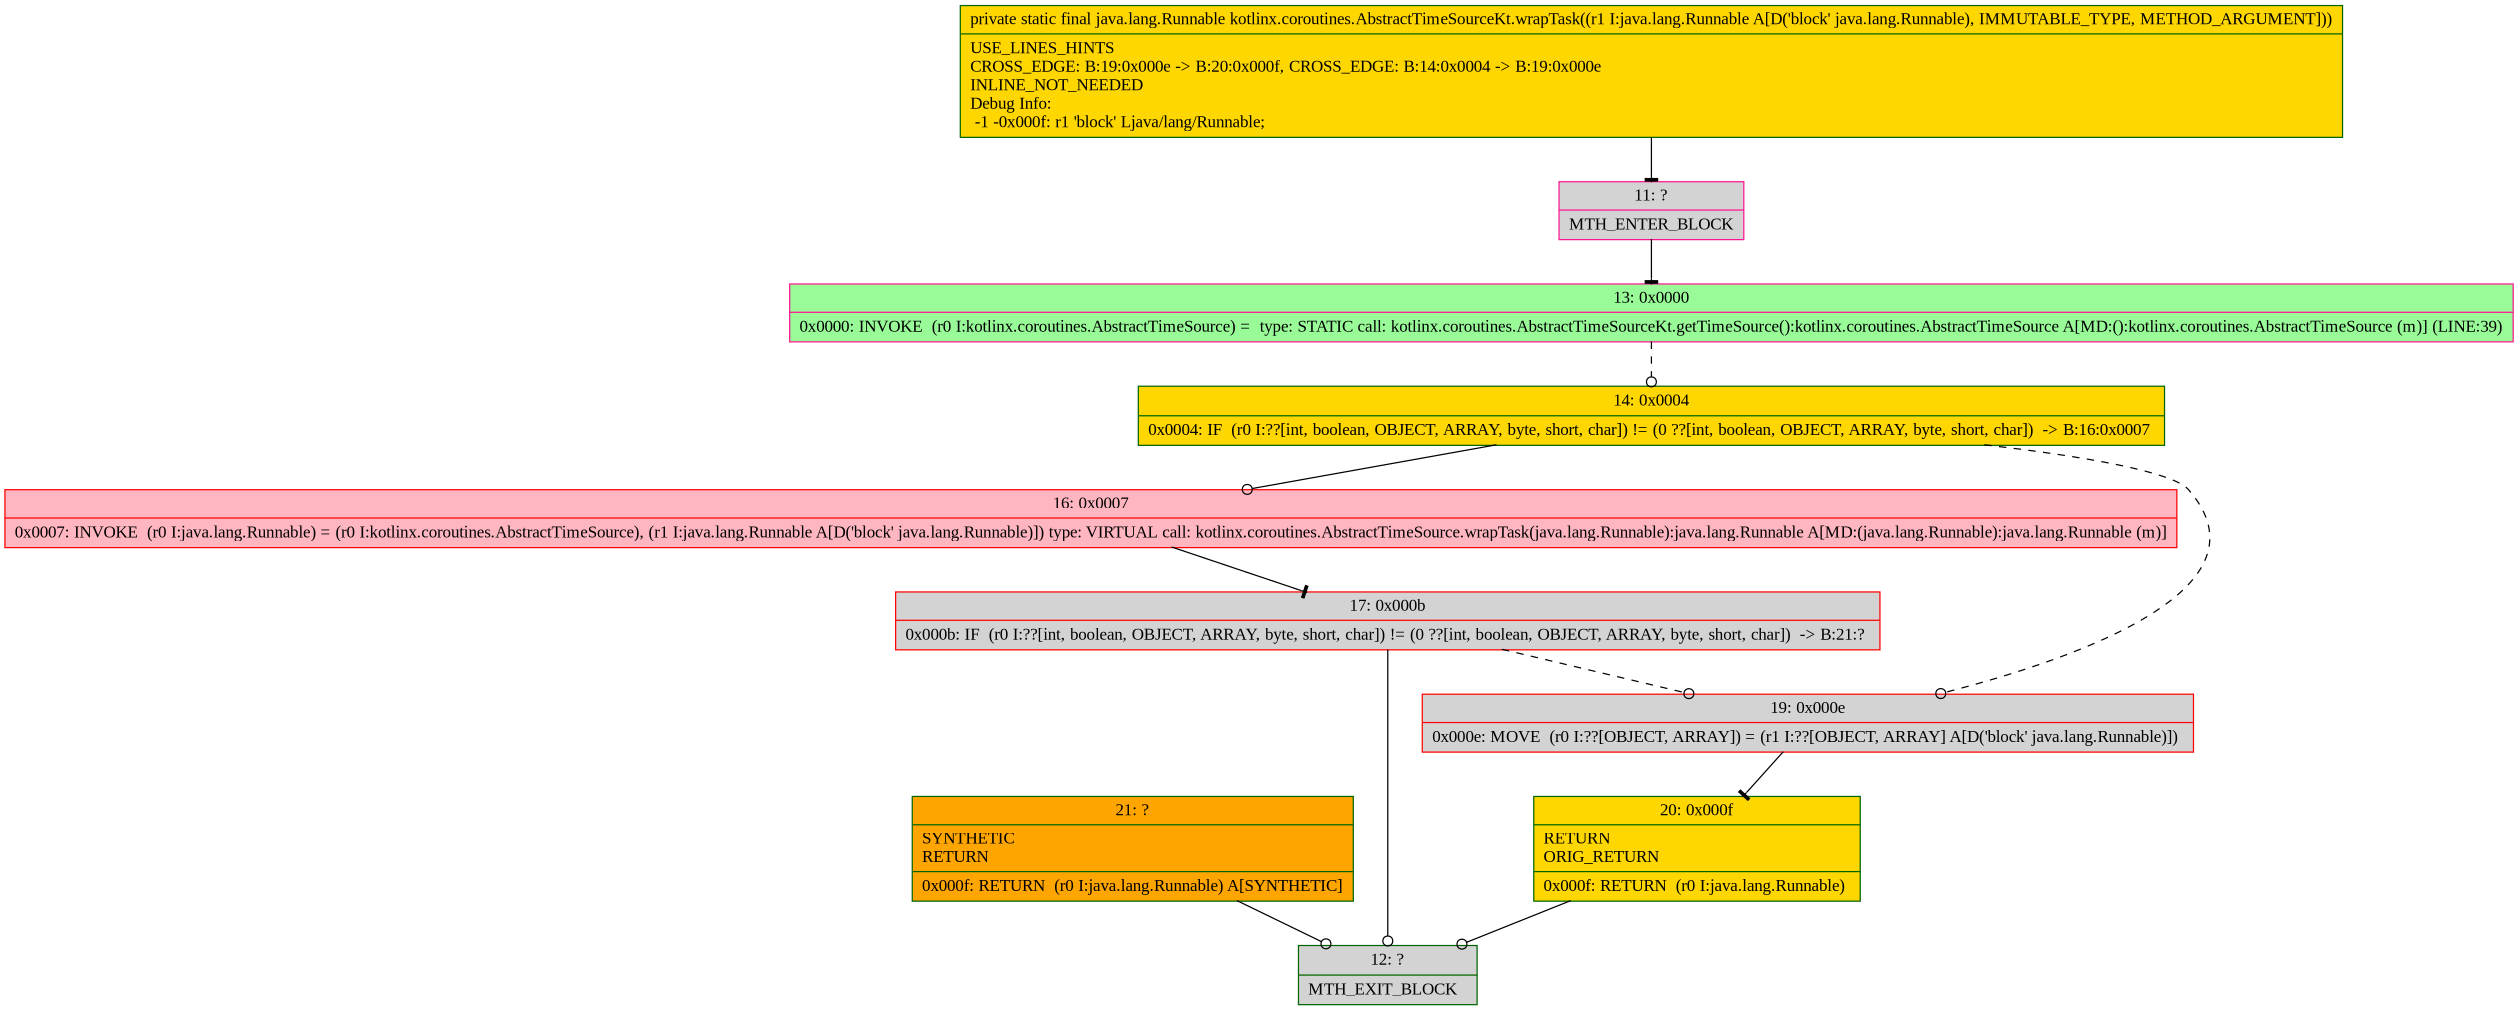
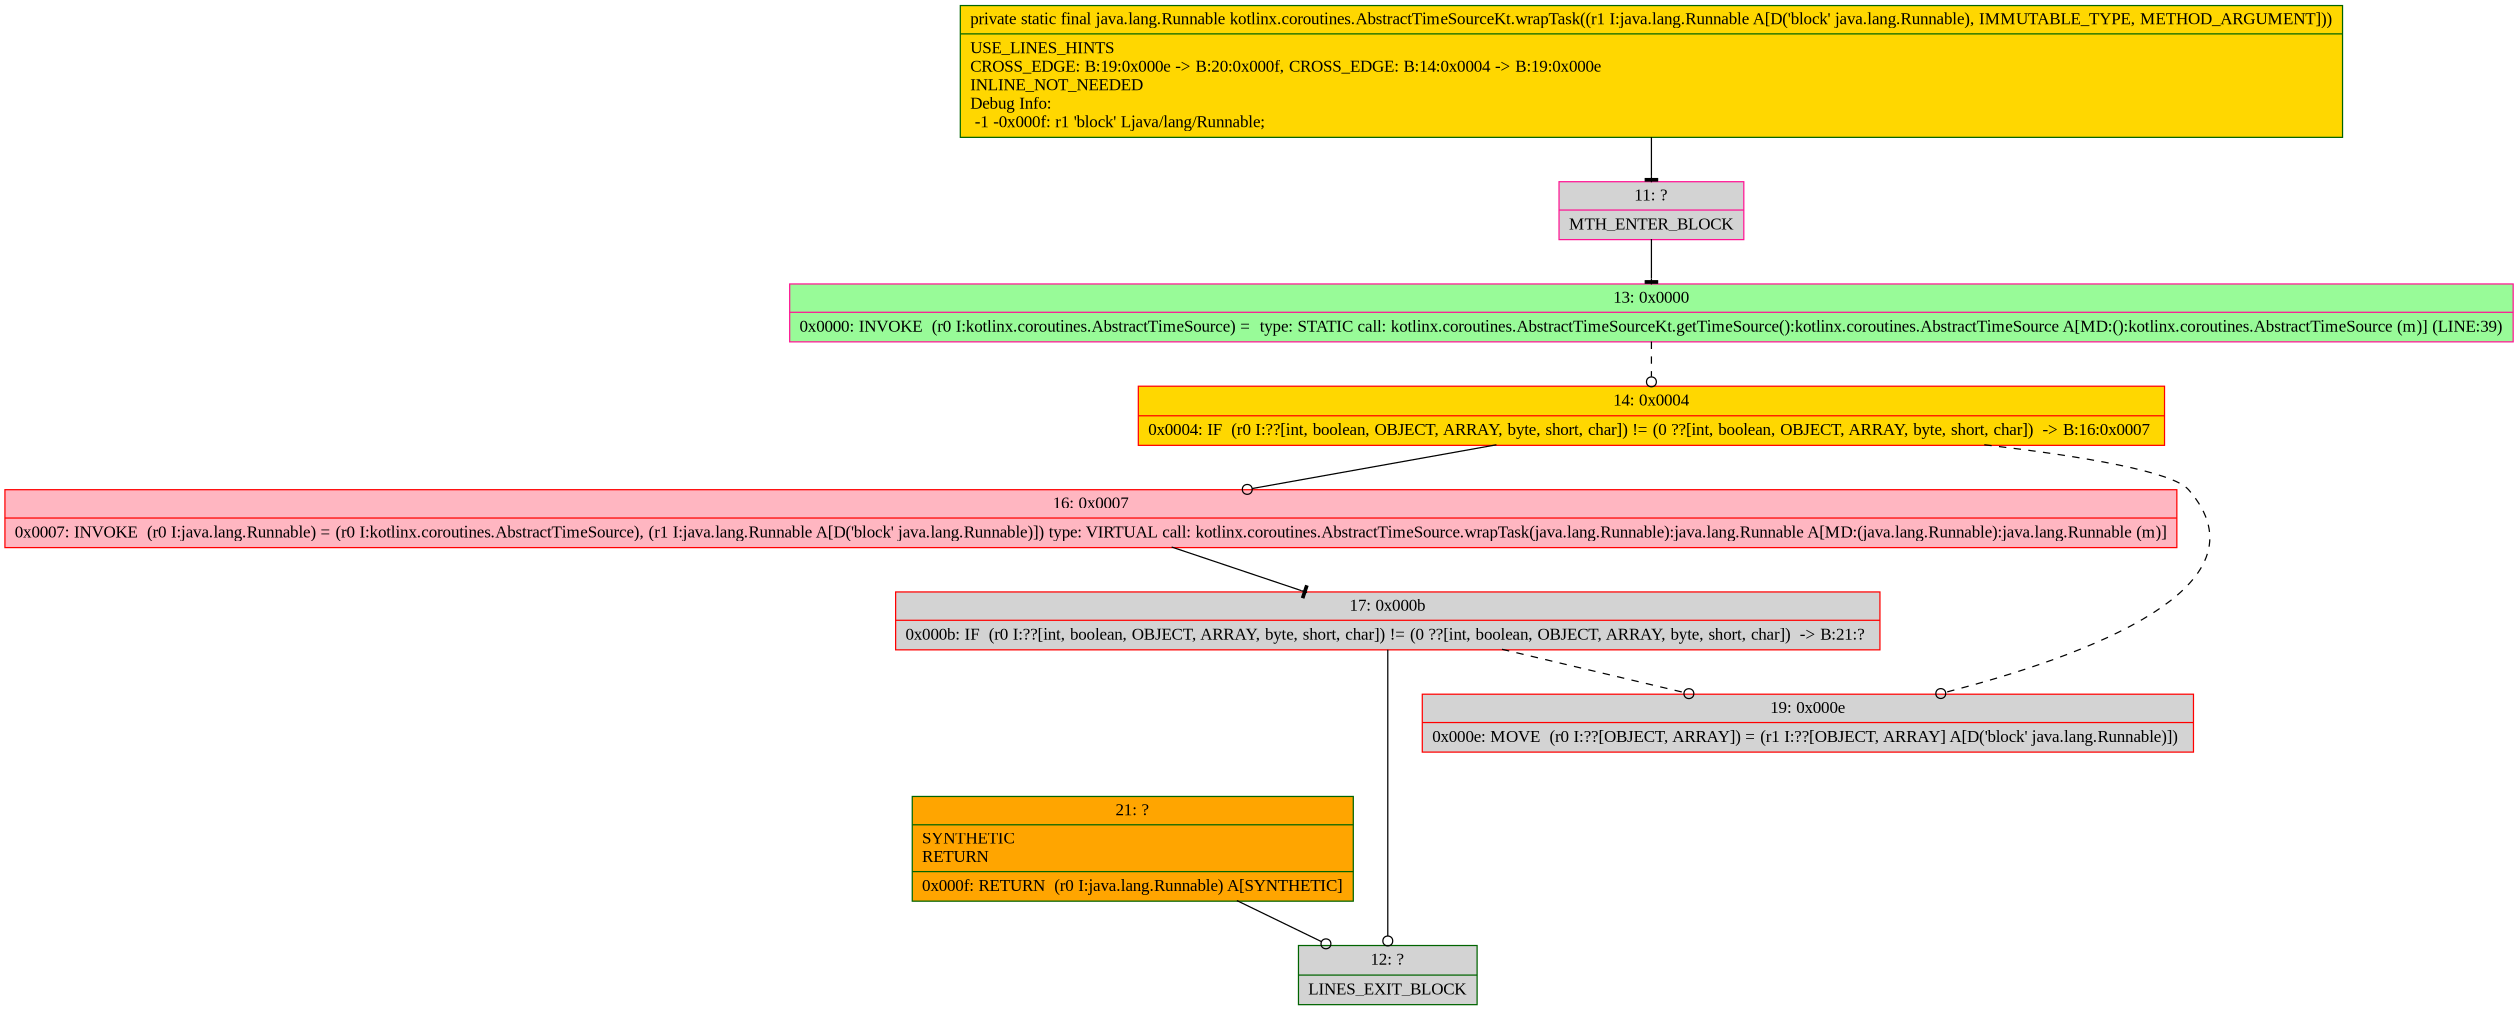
node "14: 0x0004": color darkgreen -> red
node "20: 0x000f": removed
node "12: ?": text "MTH_EXIT_BLOCK" -> "LINES_EXIT_BLOCK"
